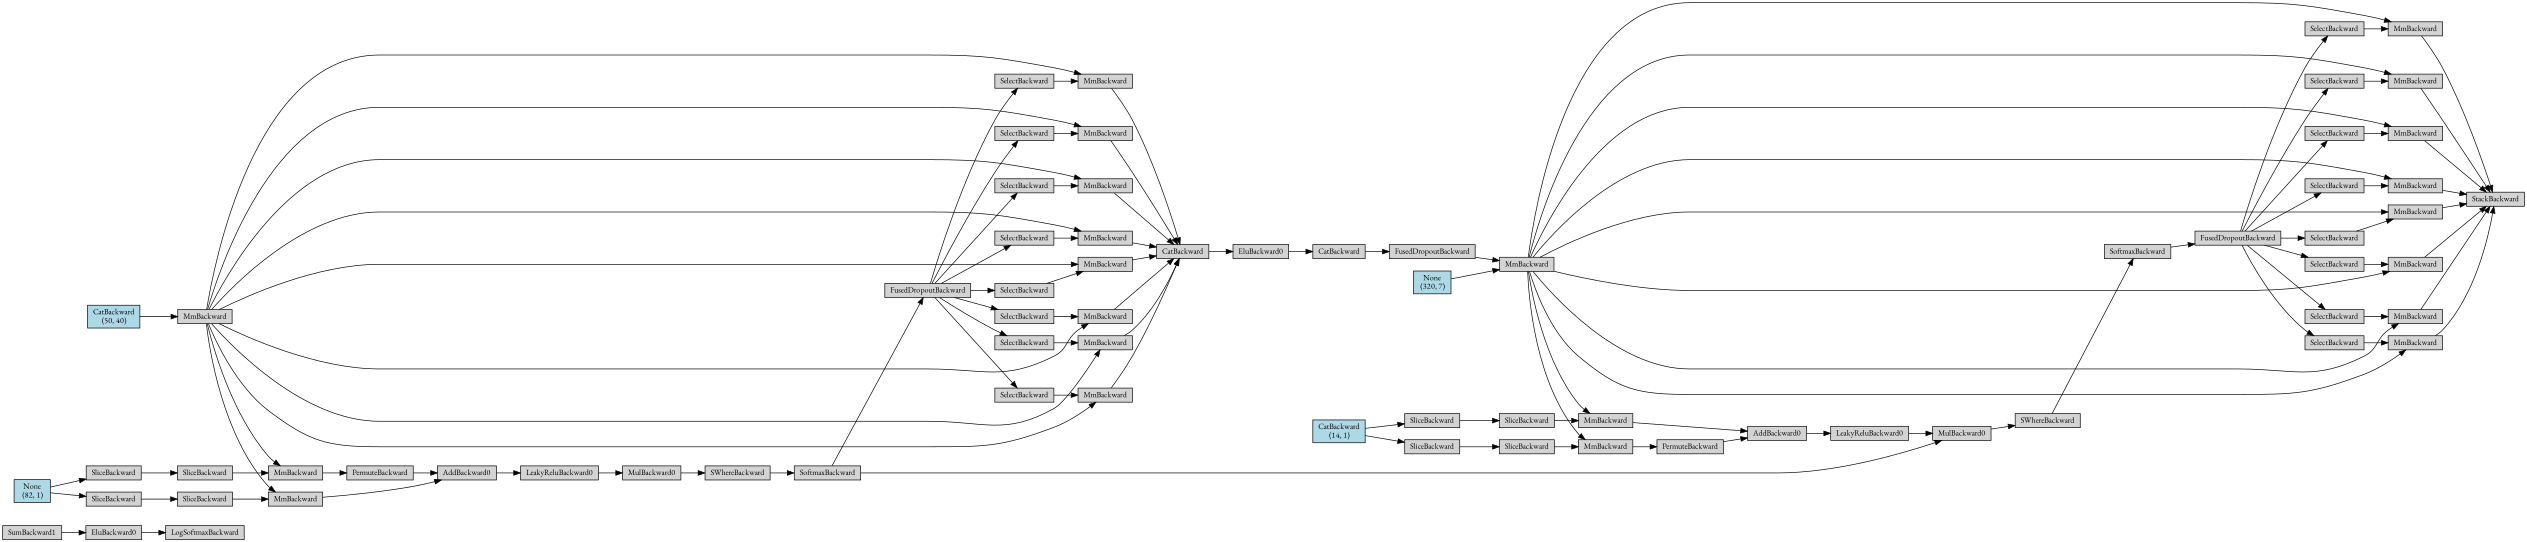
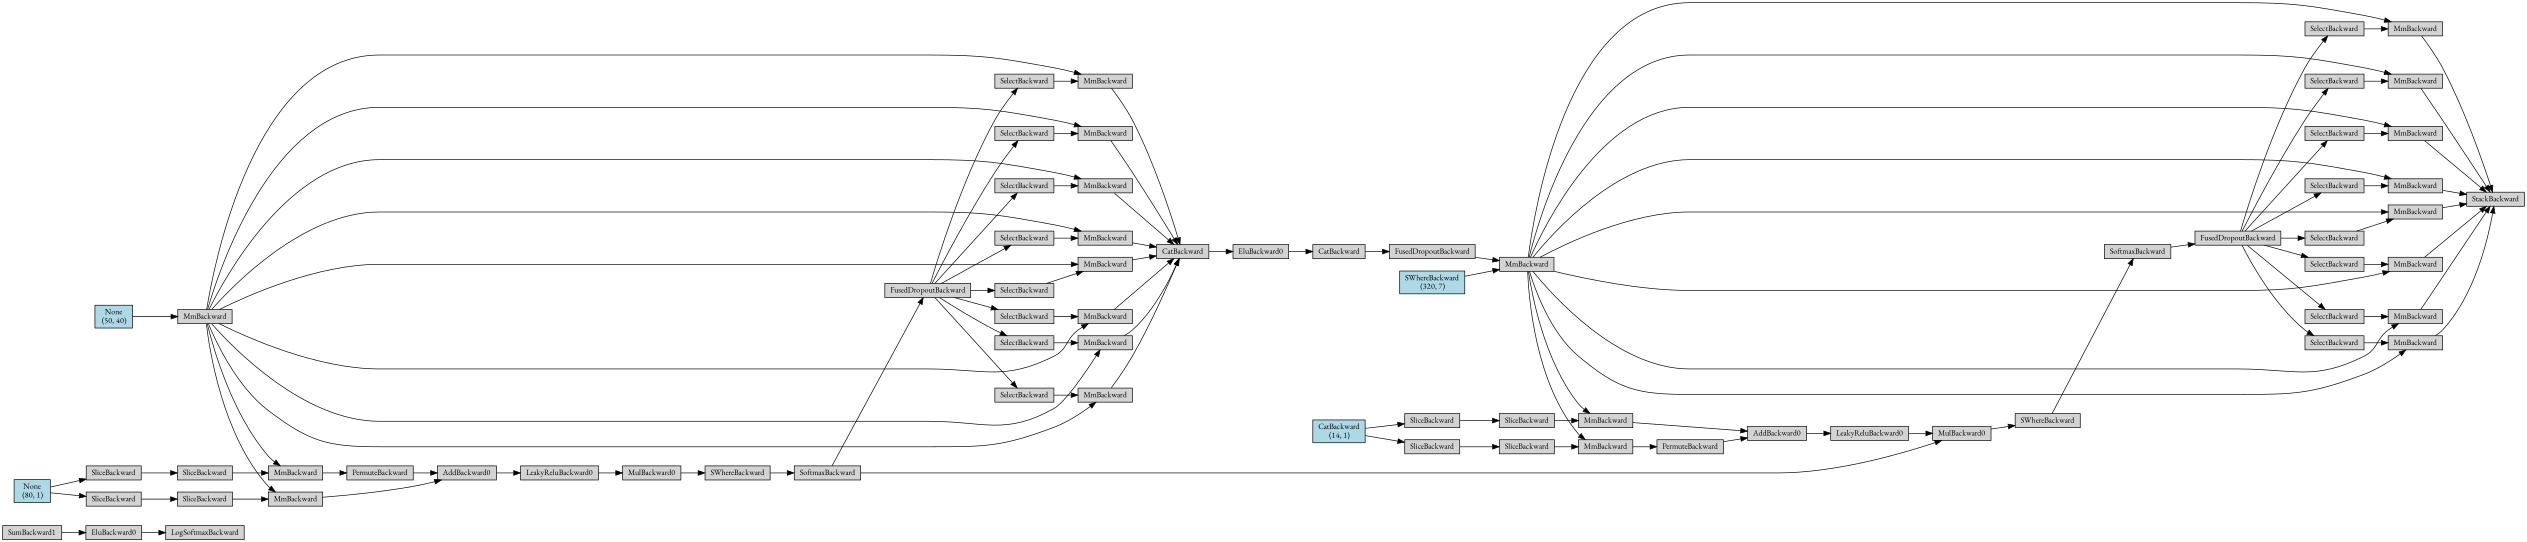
node "None (320, 7)": label "None (320, 7)" -> "SWhereBackward (320, 7)"
node "CatBackward (50, 40)": label "CatBackward (50, 40)" -> "None (50, 40)"
node "None (82, 1)": label "None (82, 1)" -> "None (80, 1)"
